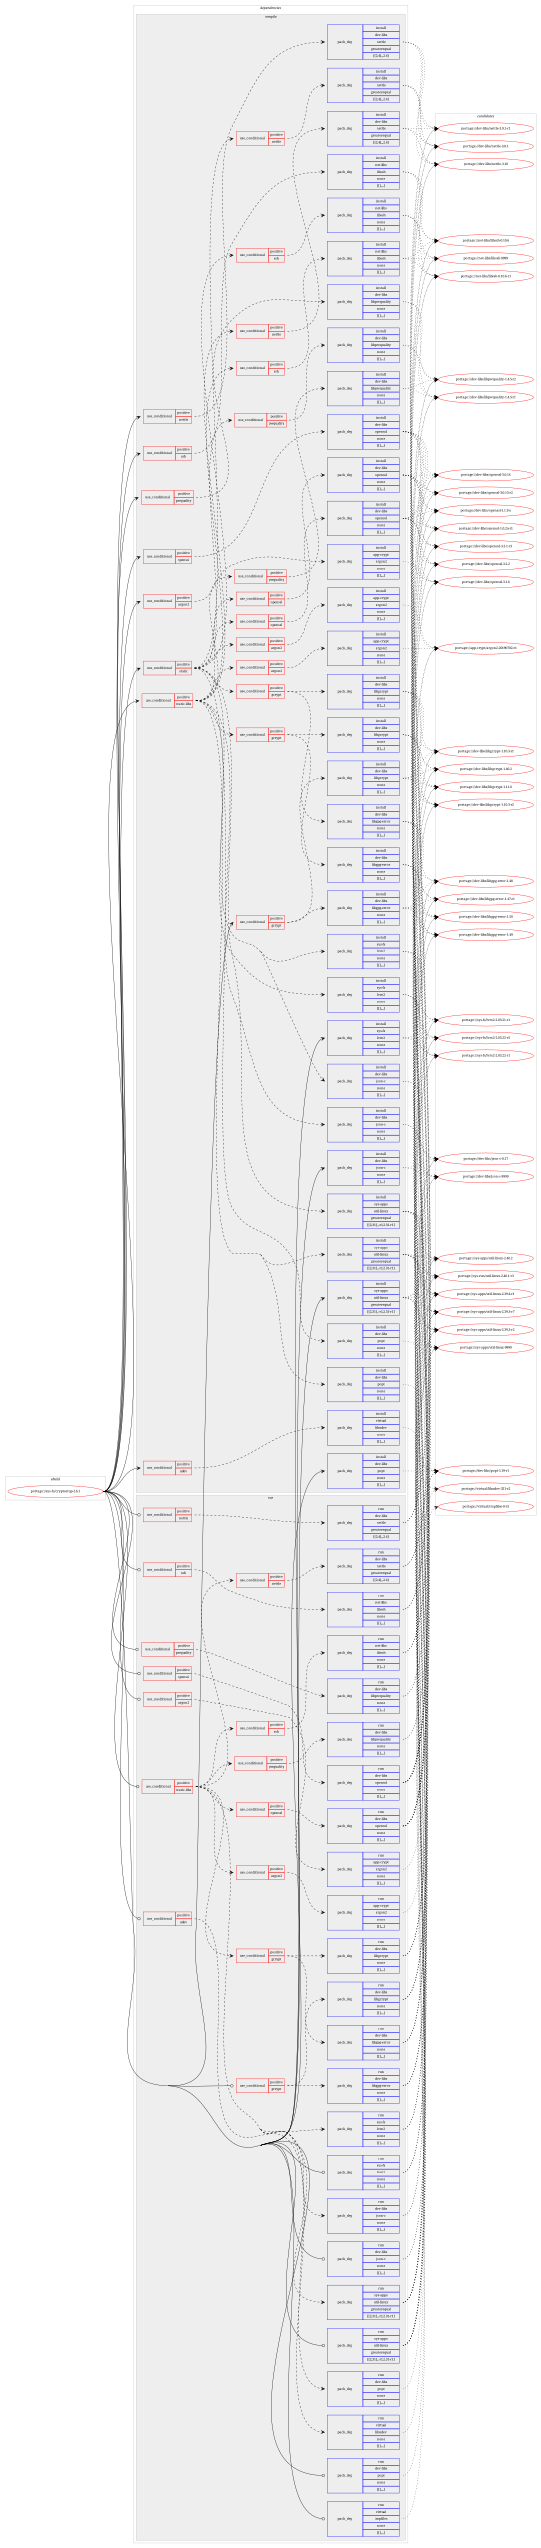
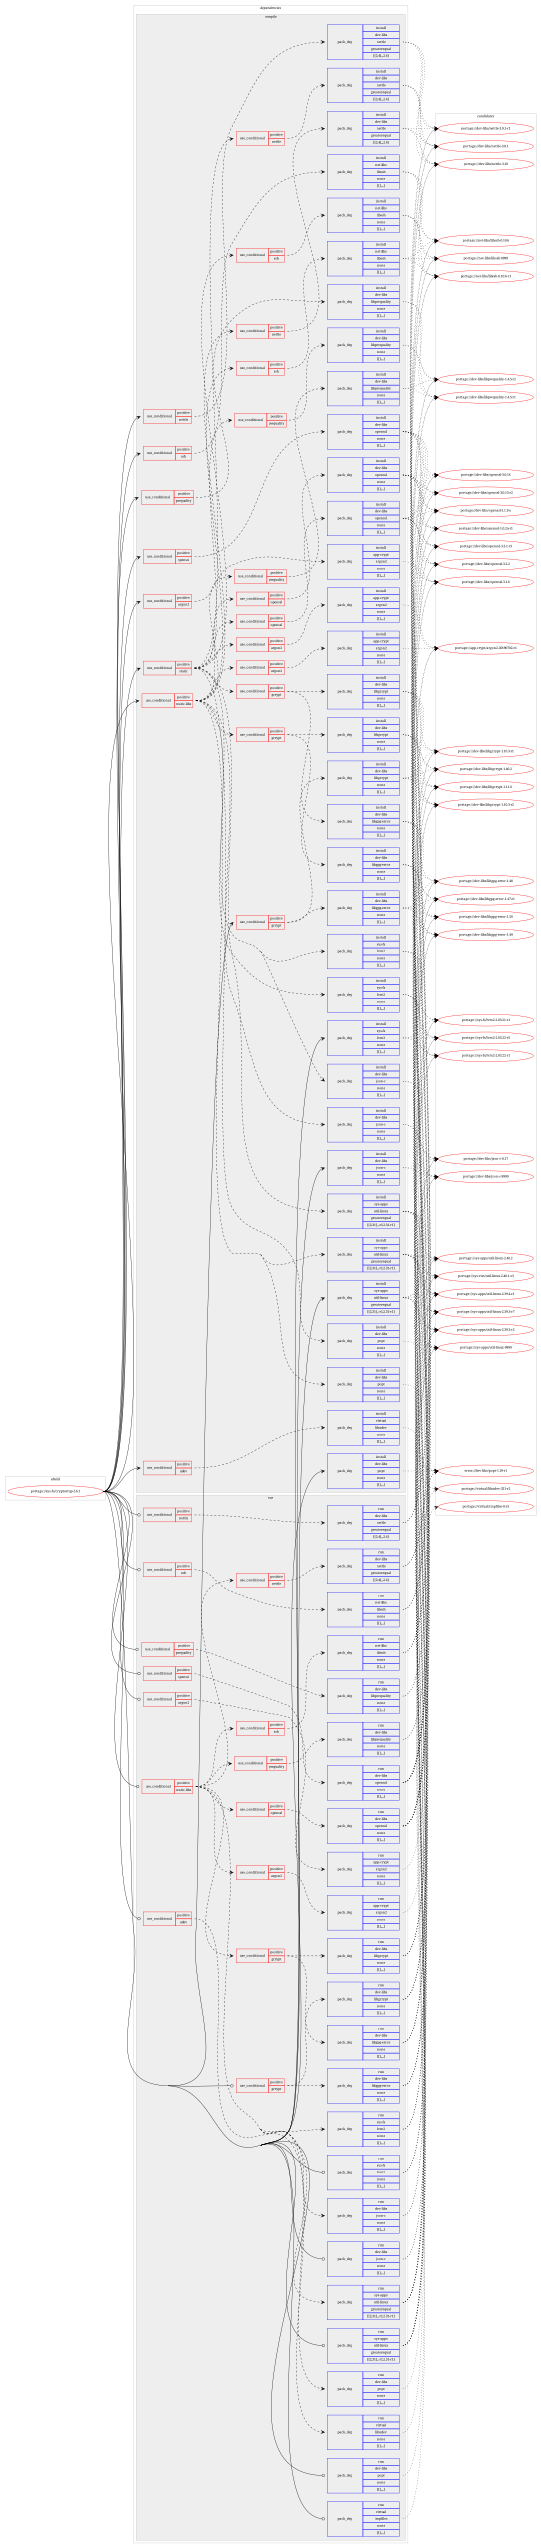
node "portage://dev-libs/popt-1.19-r1": label "portage://dev-libs/popt-1.19-r1" -> "error://dev-libs/popt-1.19-r1"
